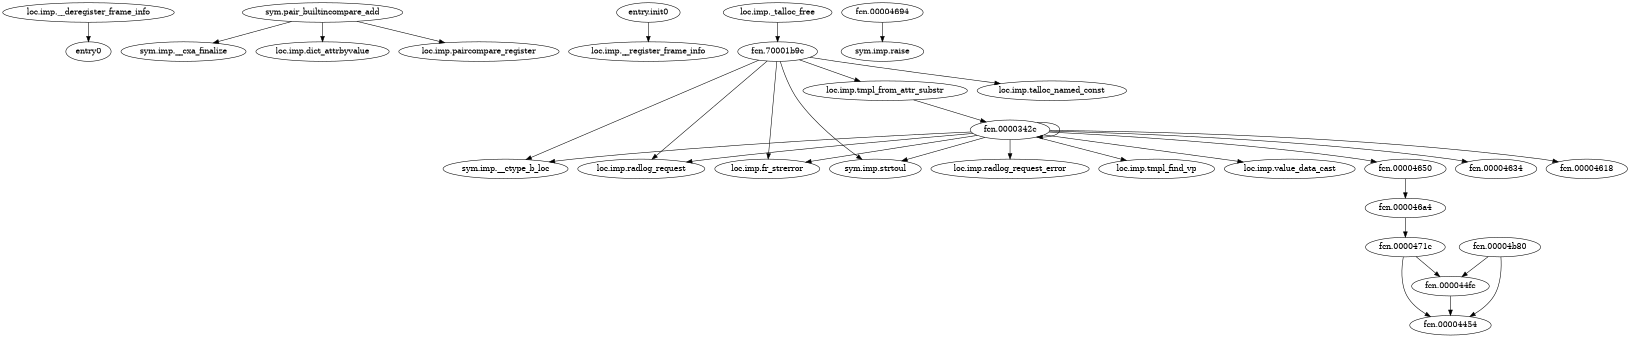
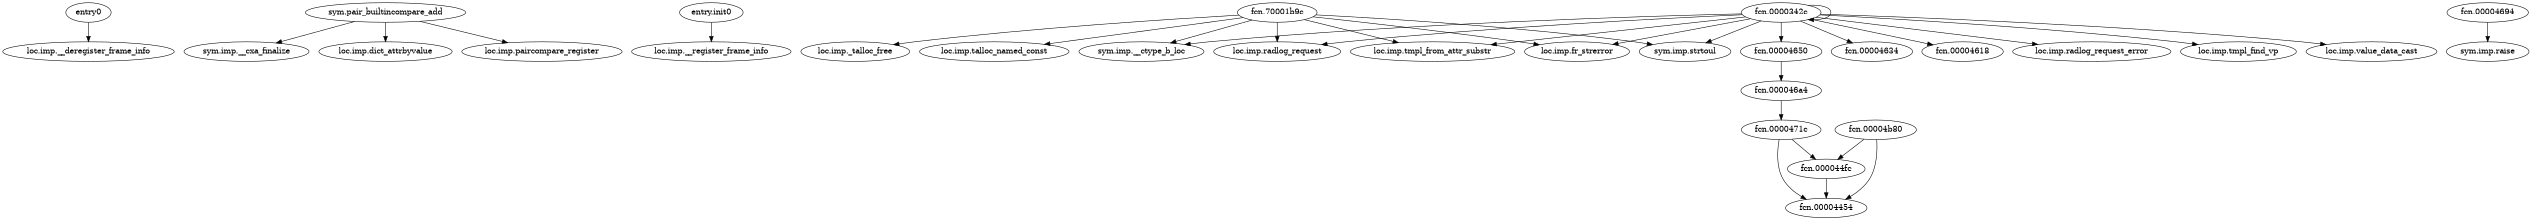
edge "loc.imp.__deregister_frame_info" -> "entry0": reversed
edge "loc.imp._talloc_free" -> "fcn.70001b9c": reversed
edge "loc.imp.tmpl_from_attr_substr" -> "fcn.0000342c": reversed
